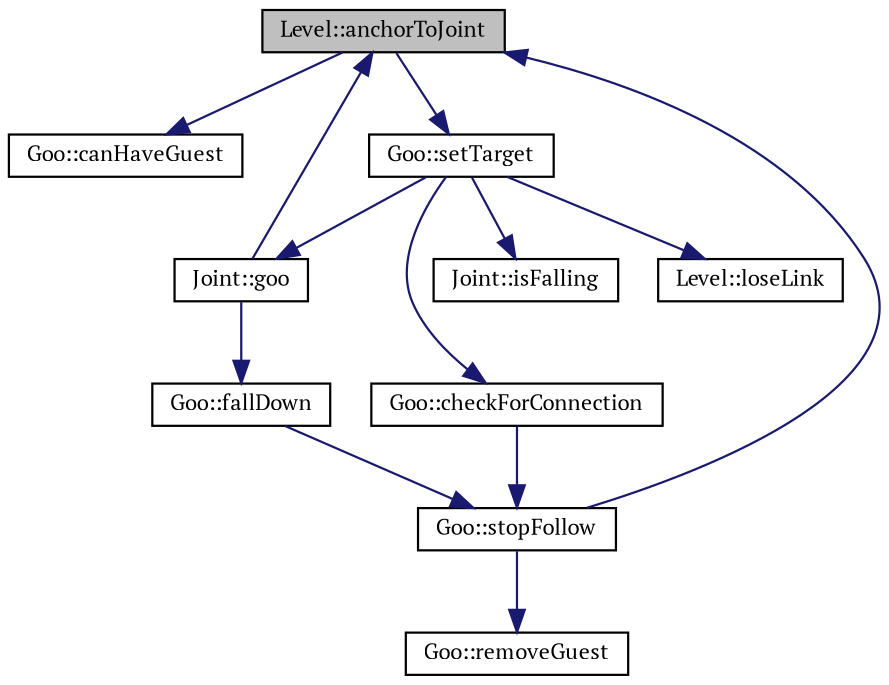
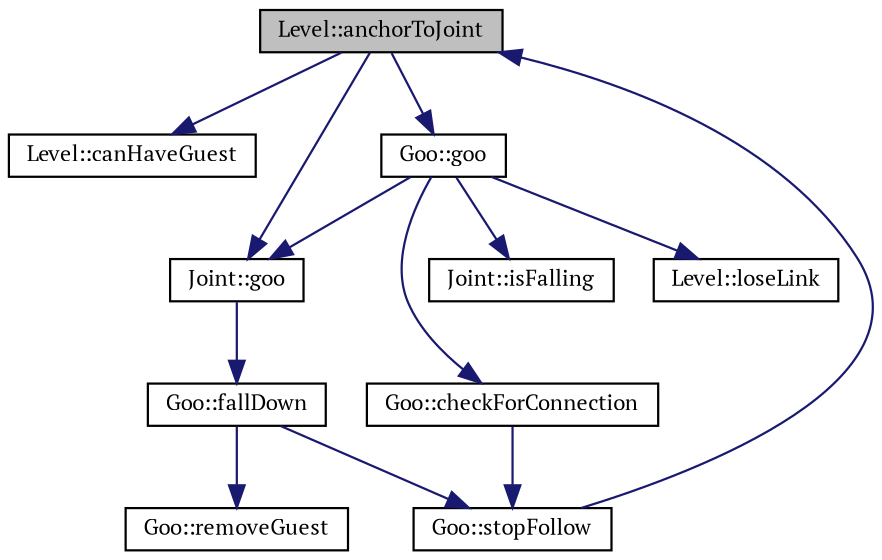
node "Goo::canHaveGuest": label "Goo::canHaveGuest" -> "Level::canHaveGuest"
node "Goo::setTarget": label "Goo::setTarget" -> "Goo::goo"
edge "Joint::goo" -> "Level::anchorToJoint": reversed
edge "Goo::stopFollow" -> "Goo::removeGuest": now "Goo::fallDown" -> "Goo::removeGuest"
